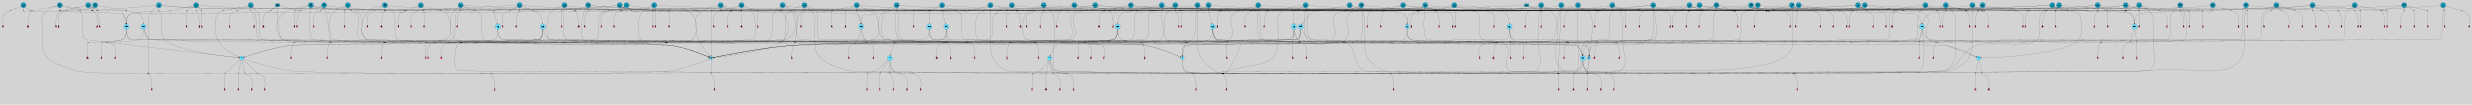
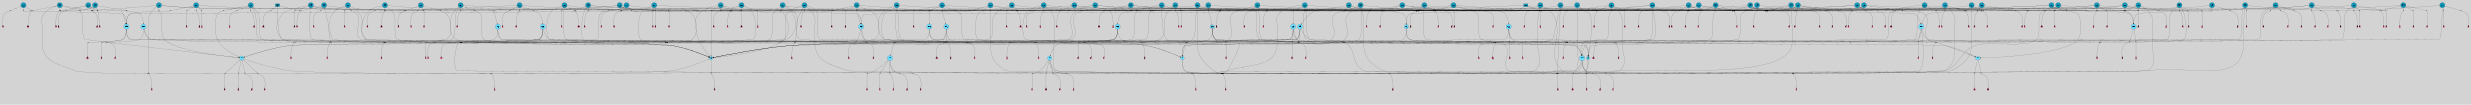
node "T426": shape circle -> box
node "T11": shape circle -> box
